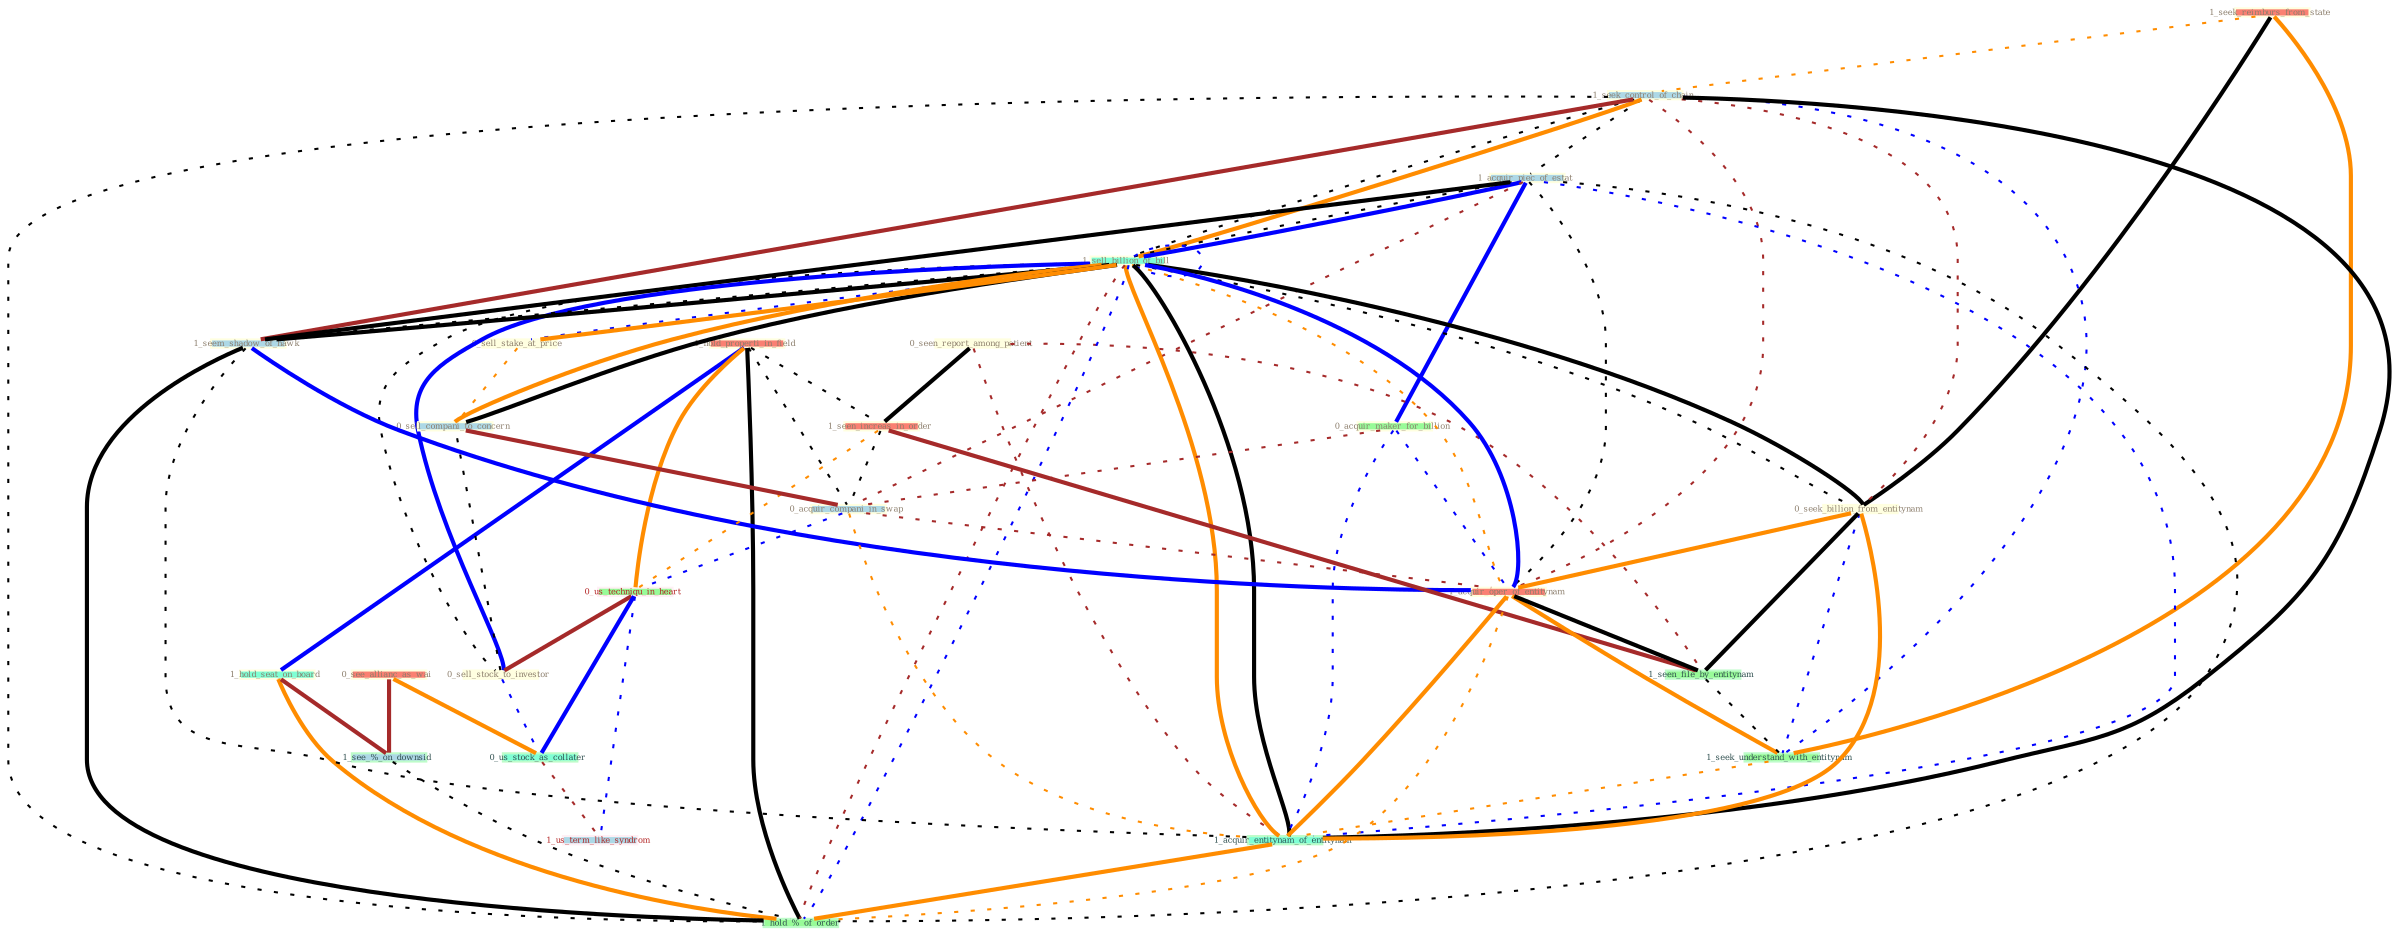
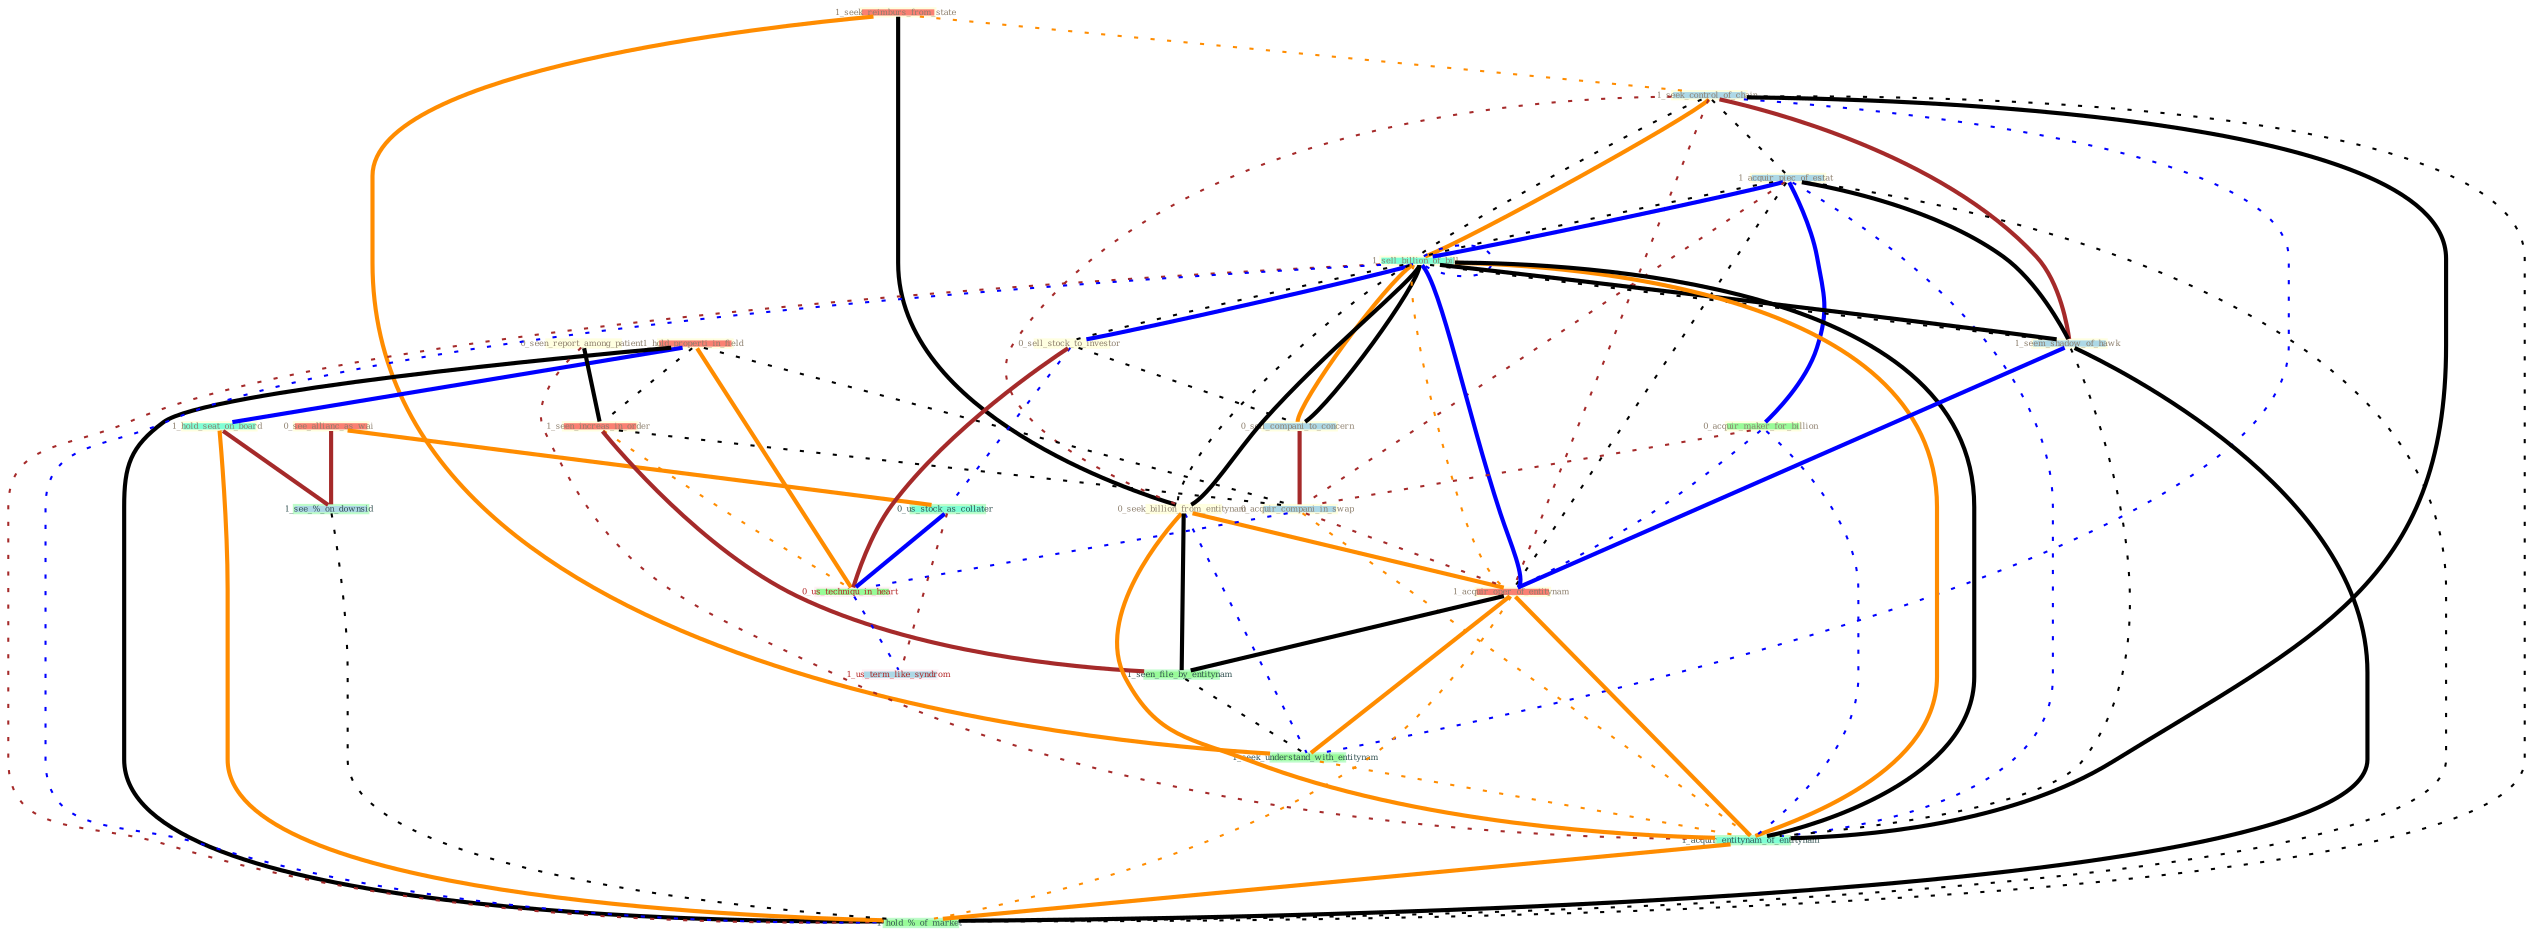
node "0_sell_stake_at_price": removed
edge "0_seen_report_among_patient" -- "1_seen_file_by_entitynam": removed
node "1_hold_%_of_order": label "1_hold_%_of_order" -> "1_hold_%_of_market"
